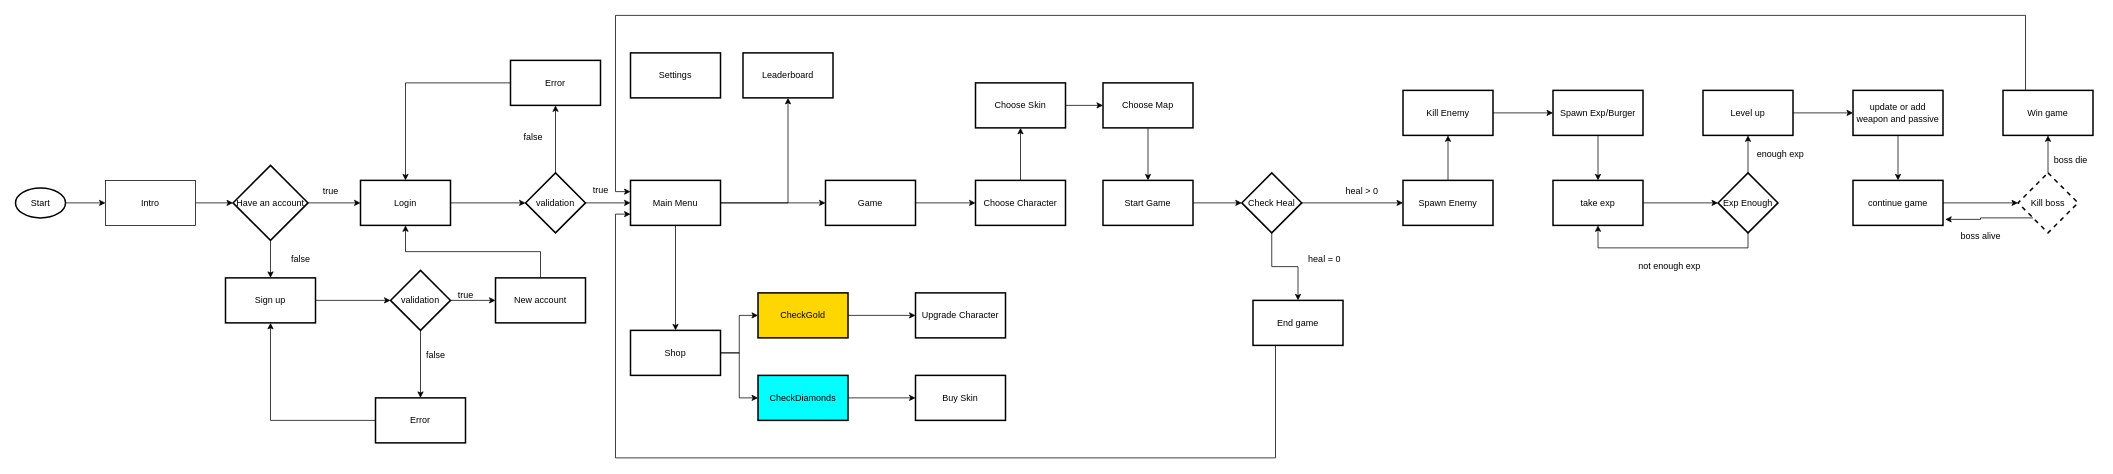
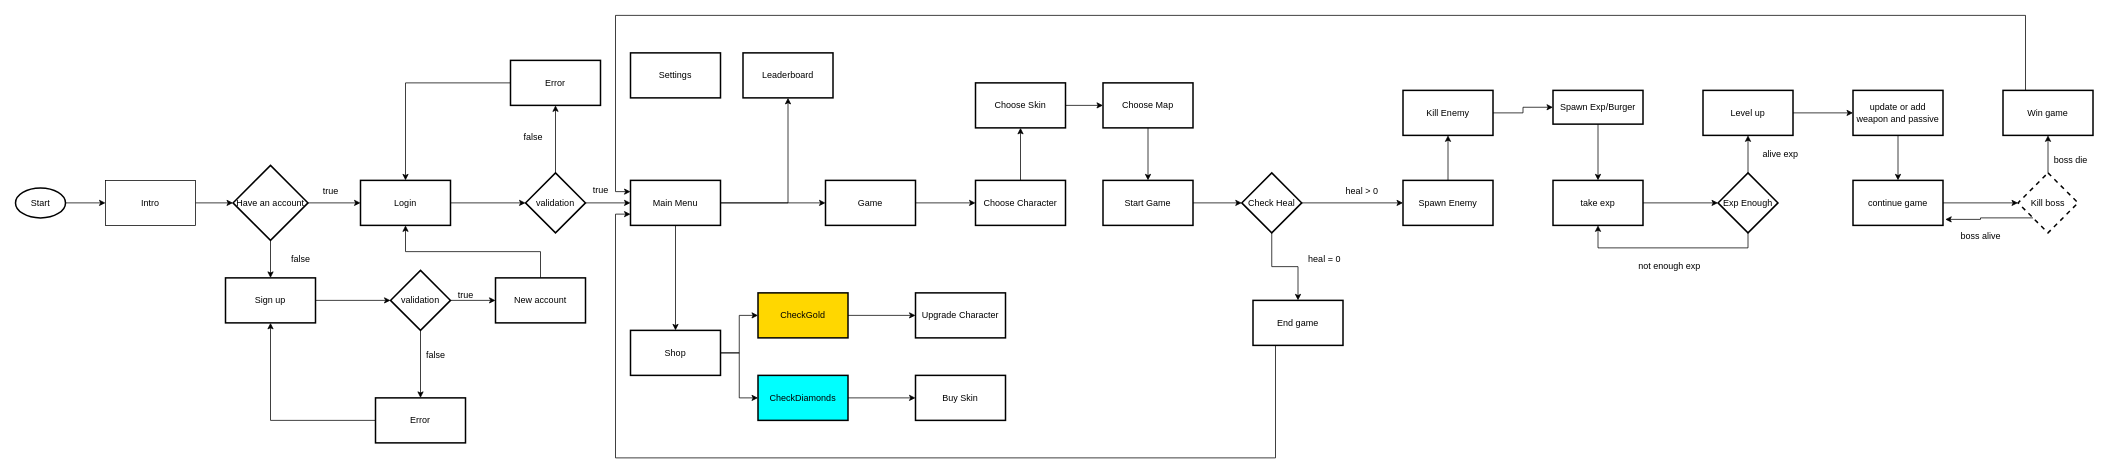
node "Spawn Exp/Burger": size 90x45 -> 90x34
node "enough exp": label "enough exp" -> "alive exp"
